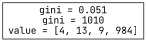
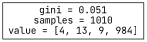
node "gini = 0.051 gini = 1010 value = [4, 13, 9, 984]": label "gini = 0.051 gini = 1010 value = [4, 13, 9, 984]" -> "gini = 0.051 samples = 1010 value = [4, 13, 9, 984]"
